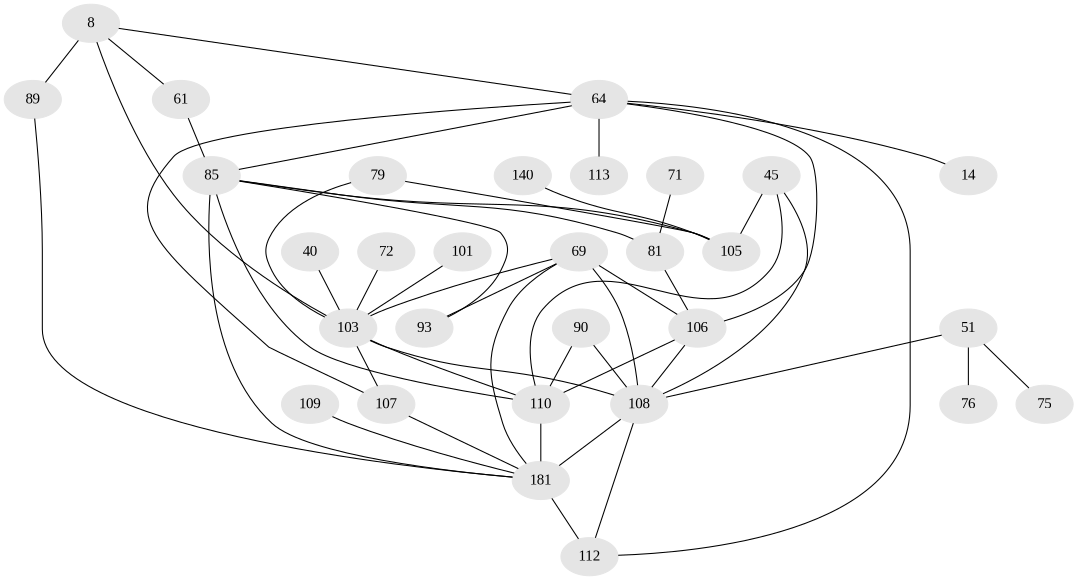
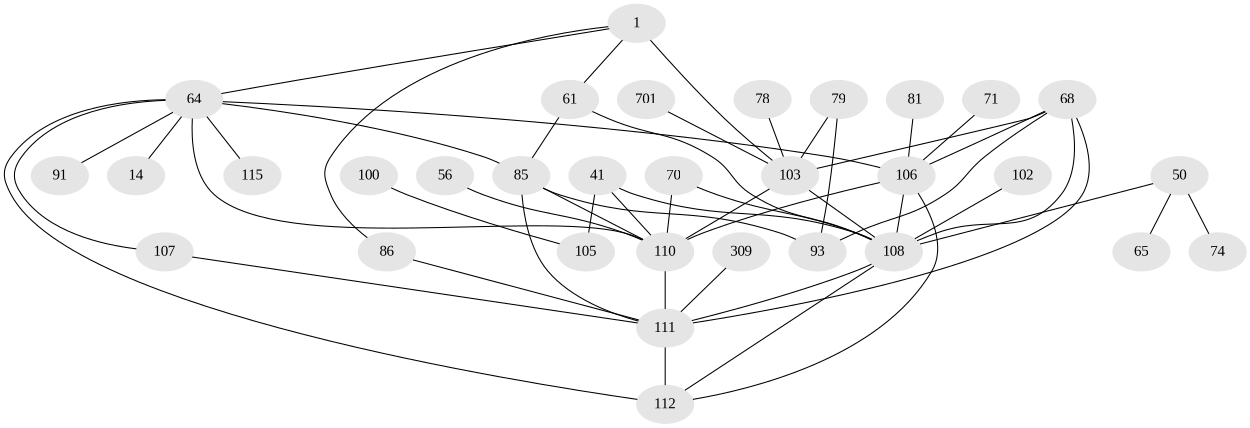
node "8": label "8" -> "1"
node "89": label "89" -> "86"
node "91": added
node "56": added
node "140": label "140" -> "100"
node "113": label "113" -> "115"
edge "61" -- "108": added
node "45": label "45" -> "41"
node "102": added
edge "79" -- "105": now "79" -- "93"
edge "85" -- "105": removed
edge "85" -- "81": removed
edge "71" -- "81": now "71" -- "106"
edge "64" -- "110": added
node "40": removed
node "72": label "72" -> "78"
node "101": label "101" -> "701"
node "69": label "69" -> "68"
node "90": label "90" -> "70"
node "51": label "51" -> "50"
edge "106" -- "112": added
edge "103" -- "107": removed
node "109": label "109" -> "309"
node "76": label "76" -> "74"
node "75": label "75" -> "65"
node "181": label "181" -> "111"
